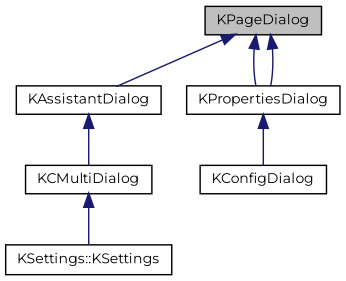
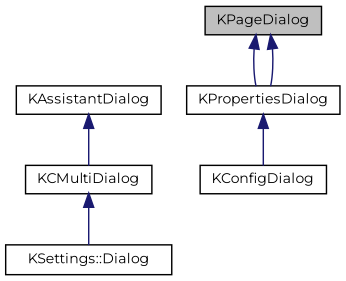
edge "KAssistantDialog" -> "KPageDialog": removed
node "KSettings::KSettings": label "KSettings::KSettings" -> "KSettings::Dialog"
